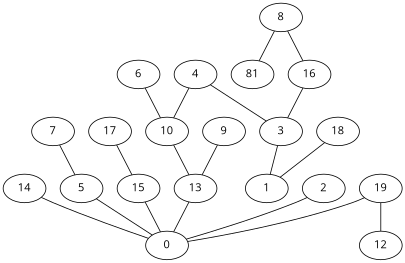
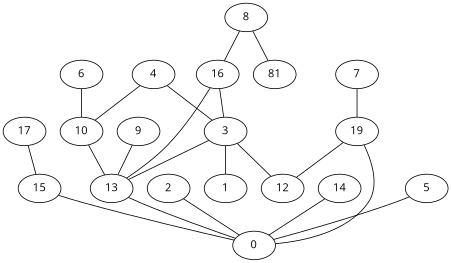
node "18": removed
edge "16" -- "13": added
edge "7" -- "5": now "7" -- "19"
edge "3" -- "13": added
edge "3" -- "12": added
